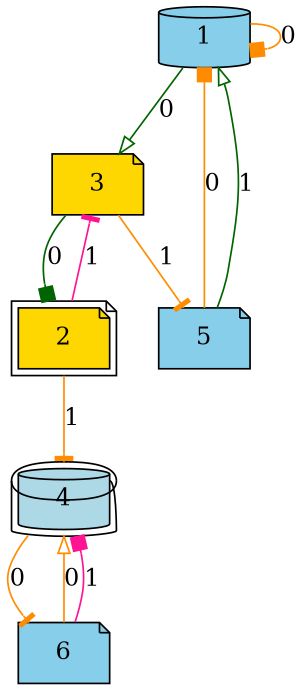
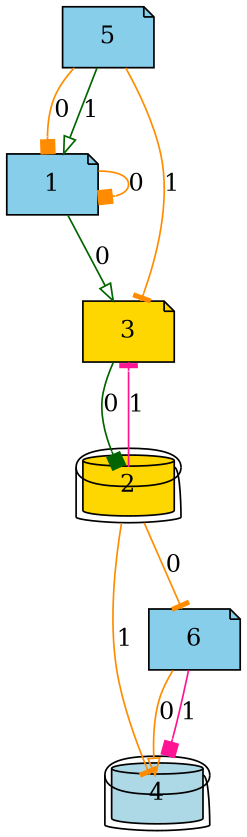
node "1": shape cylinder -> note
edge "3" -> "5": reversed
node "2": shape note -> cylinder
edge "4" -> "6": now "2" -> "6"
